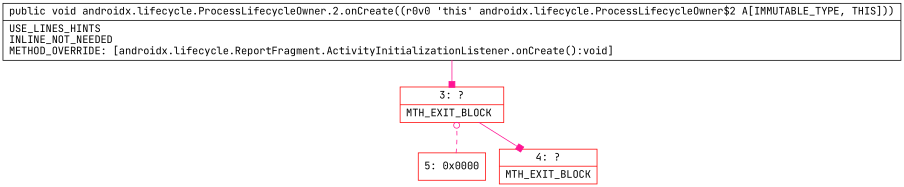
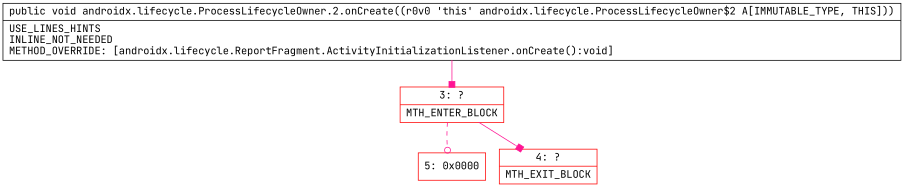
node "3: ?": text "MTH_EXIT_BLOCK" -> "MTH_ENTER_BLOCK"
edge "5: 0x0000" -> "3: ?": reversed
